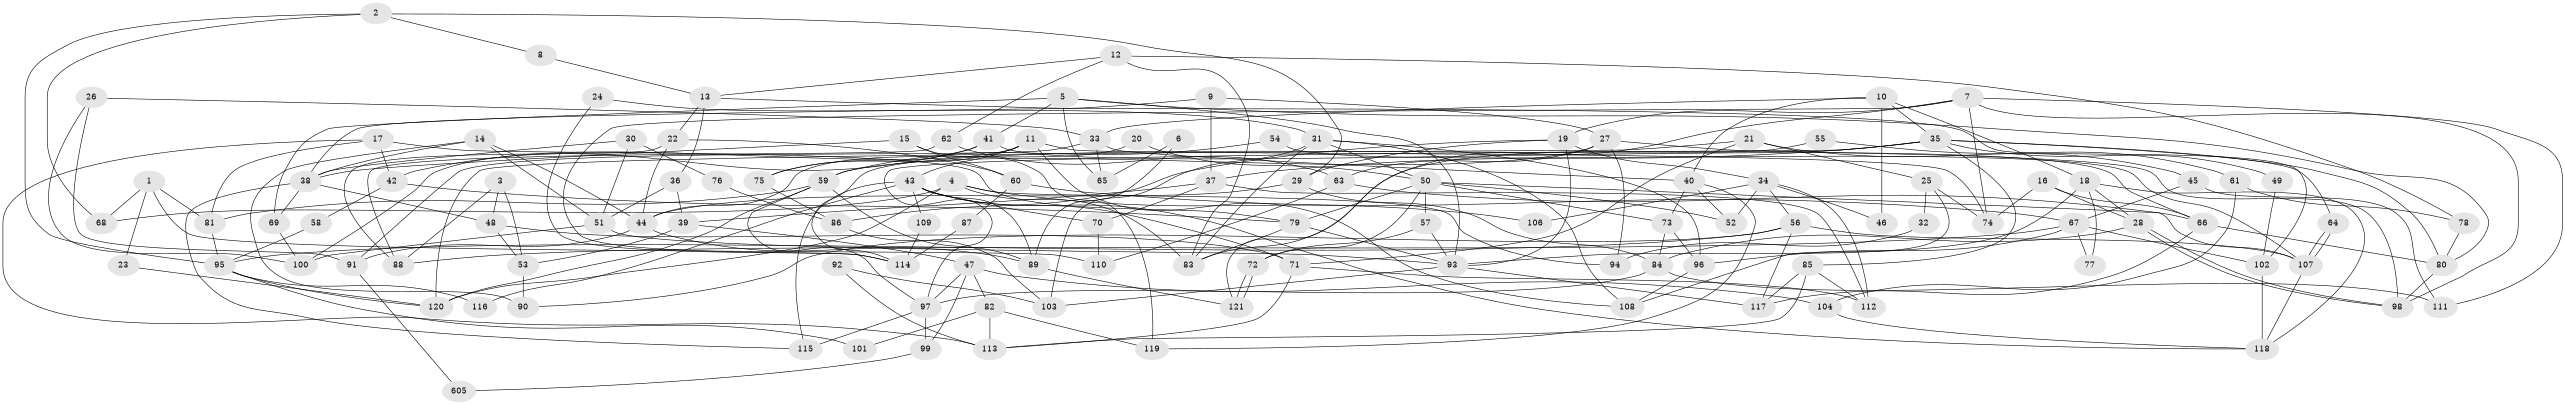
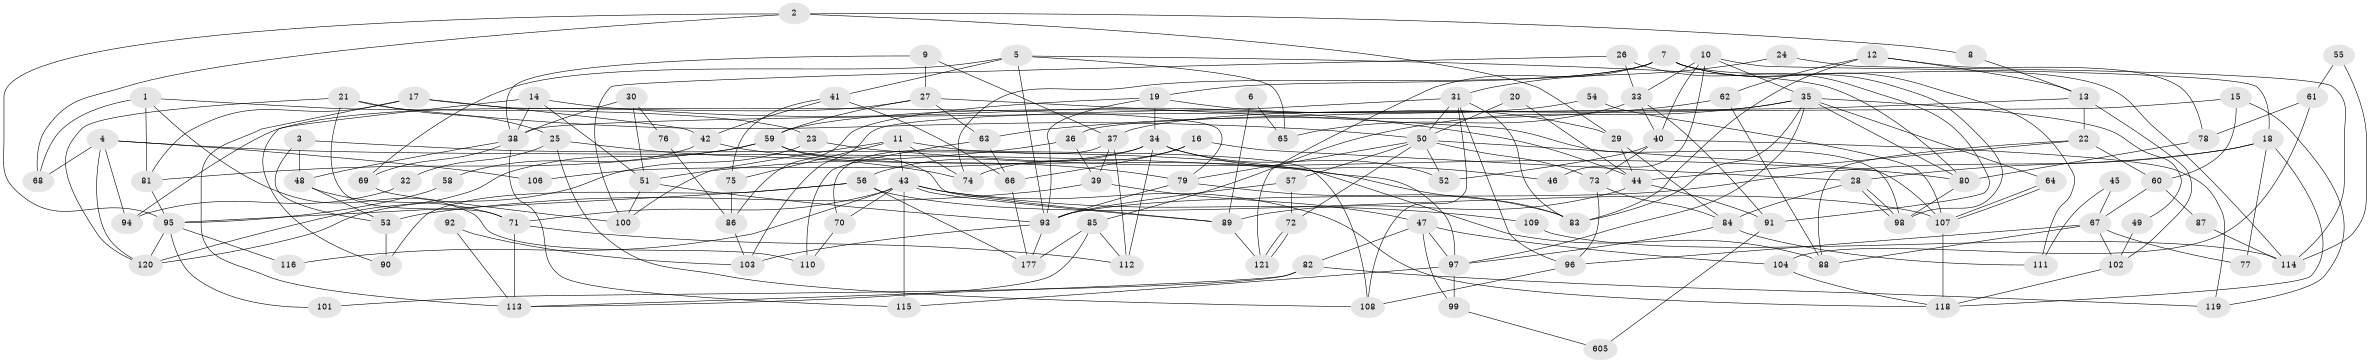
edge "21" -- "45": now "21" -- "50"
edge "66" -- "80": now "23" -- "80"
node "117": label "117" -> "177"
